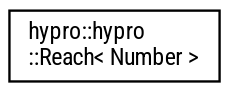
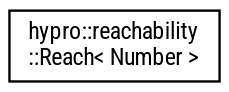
node "hypro::hypro ::Reach< Number >": label "hypro::hypro ::Reach< Number >" -> "hypro::reachability ::Reach< Number >"
